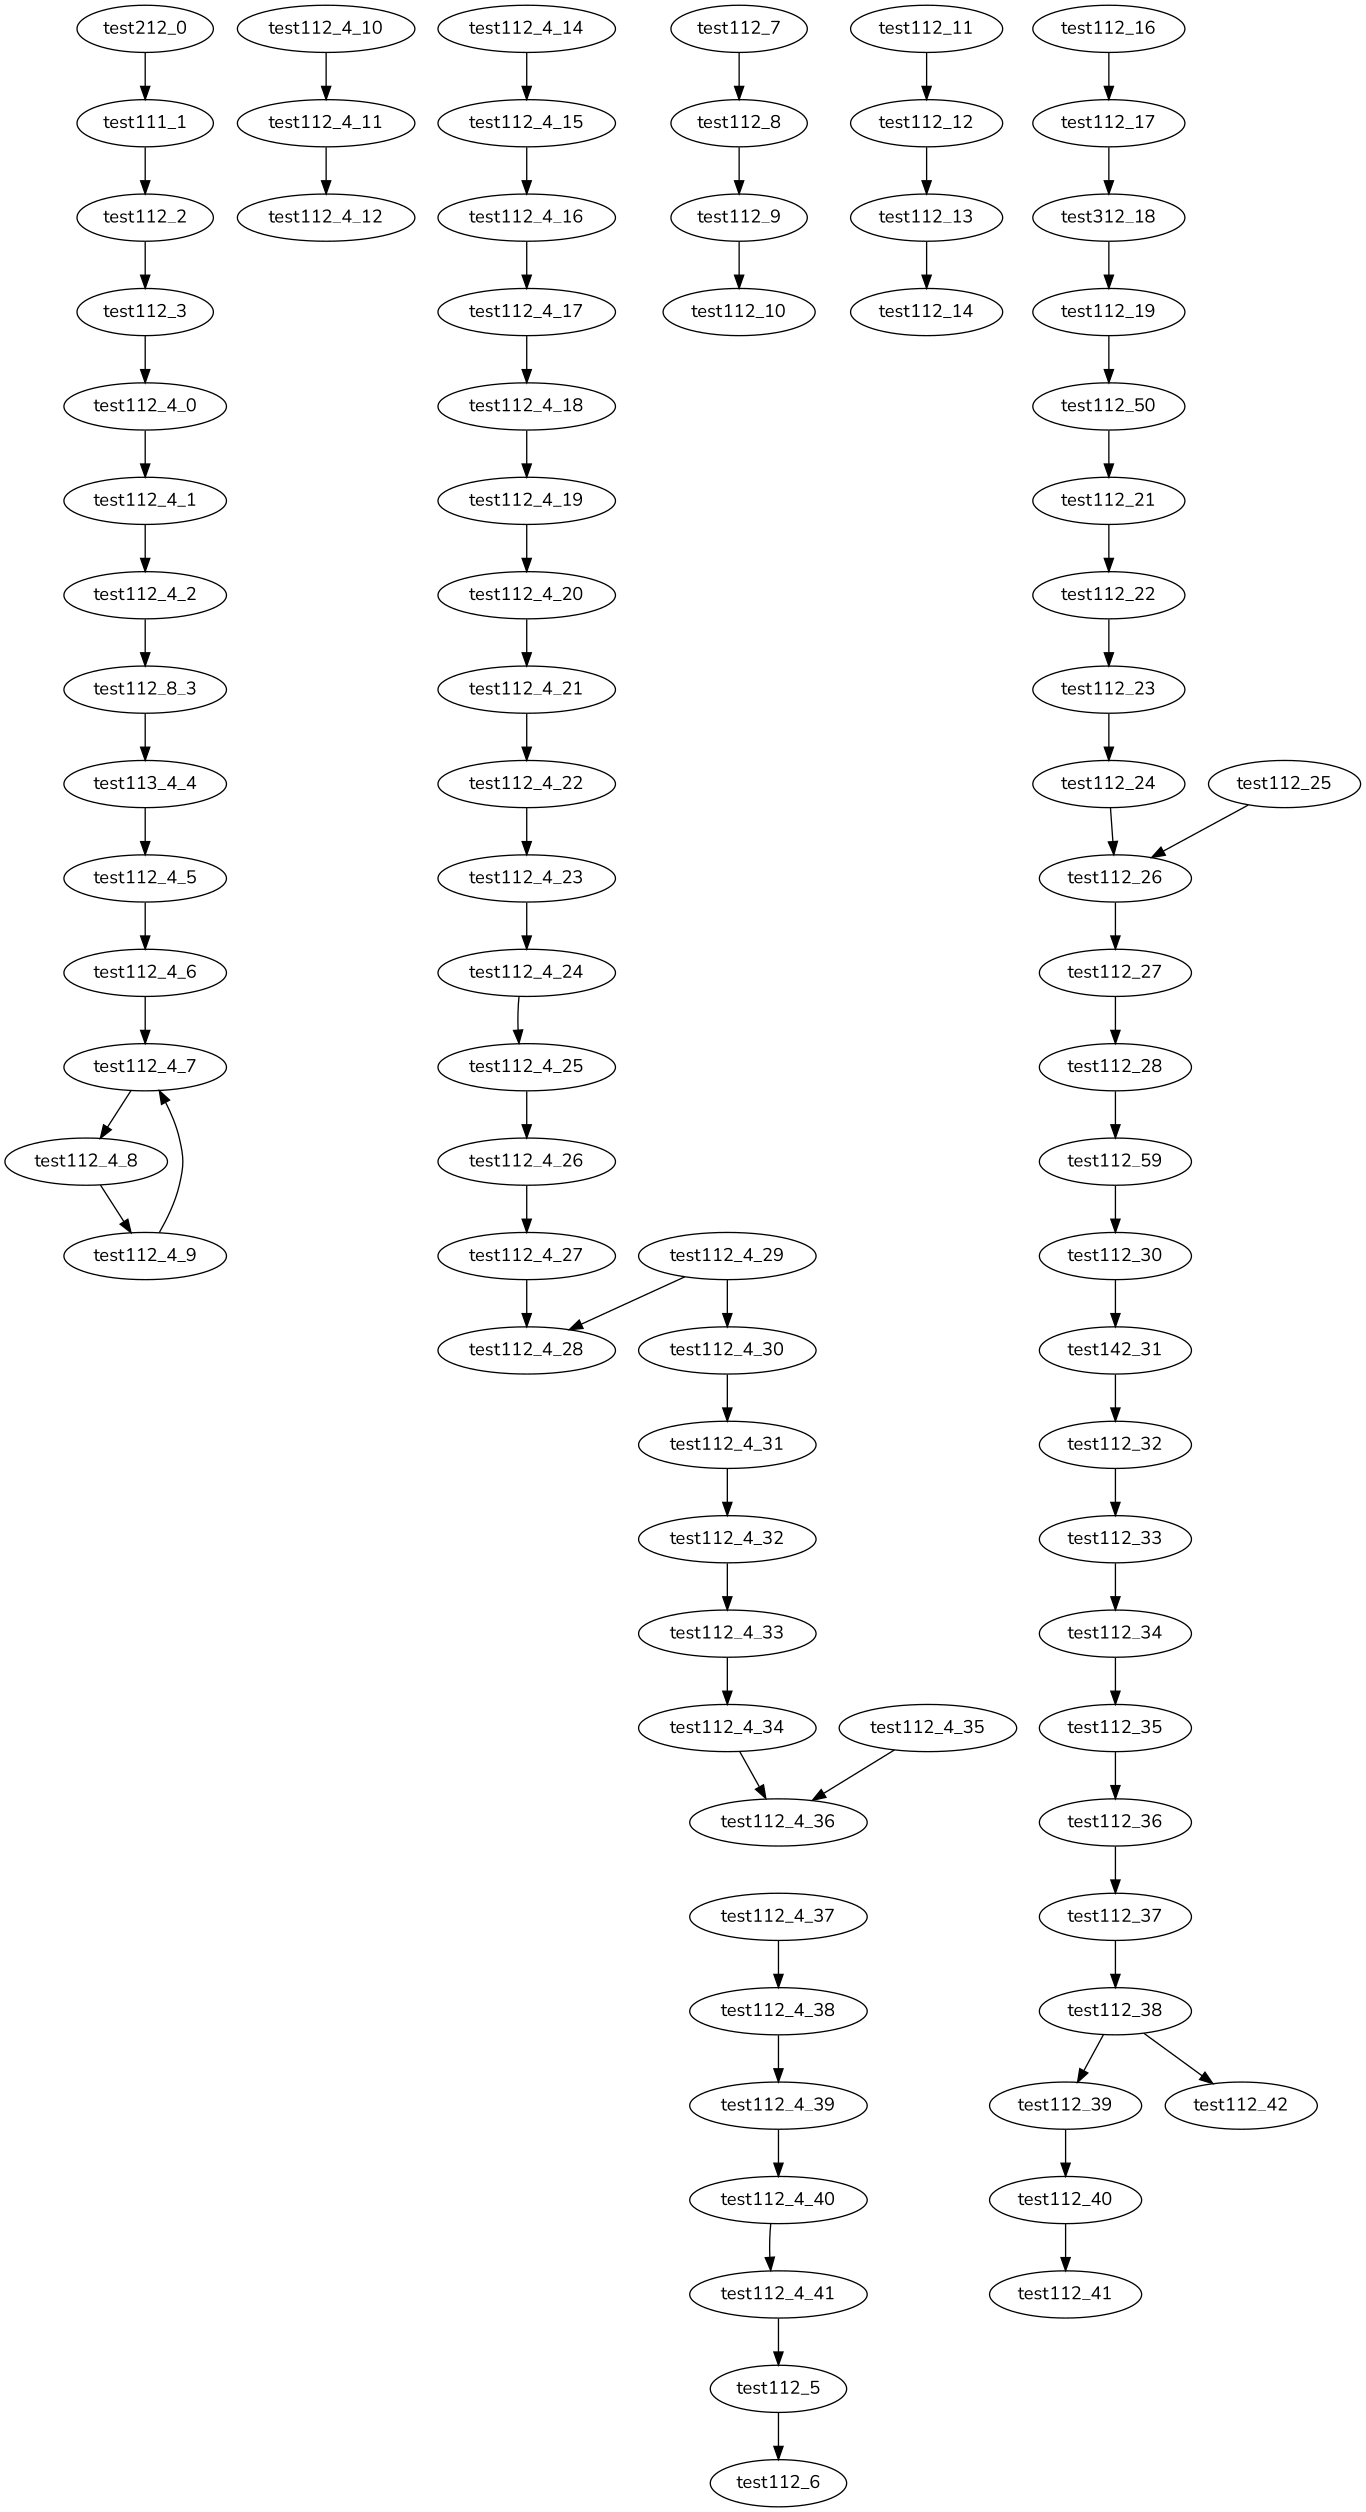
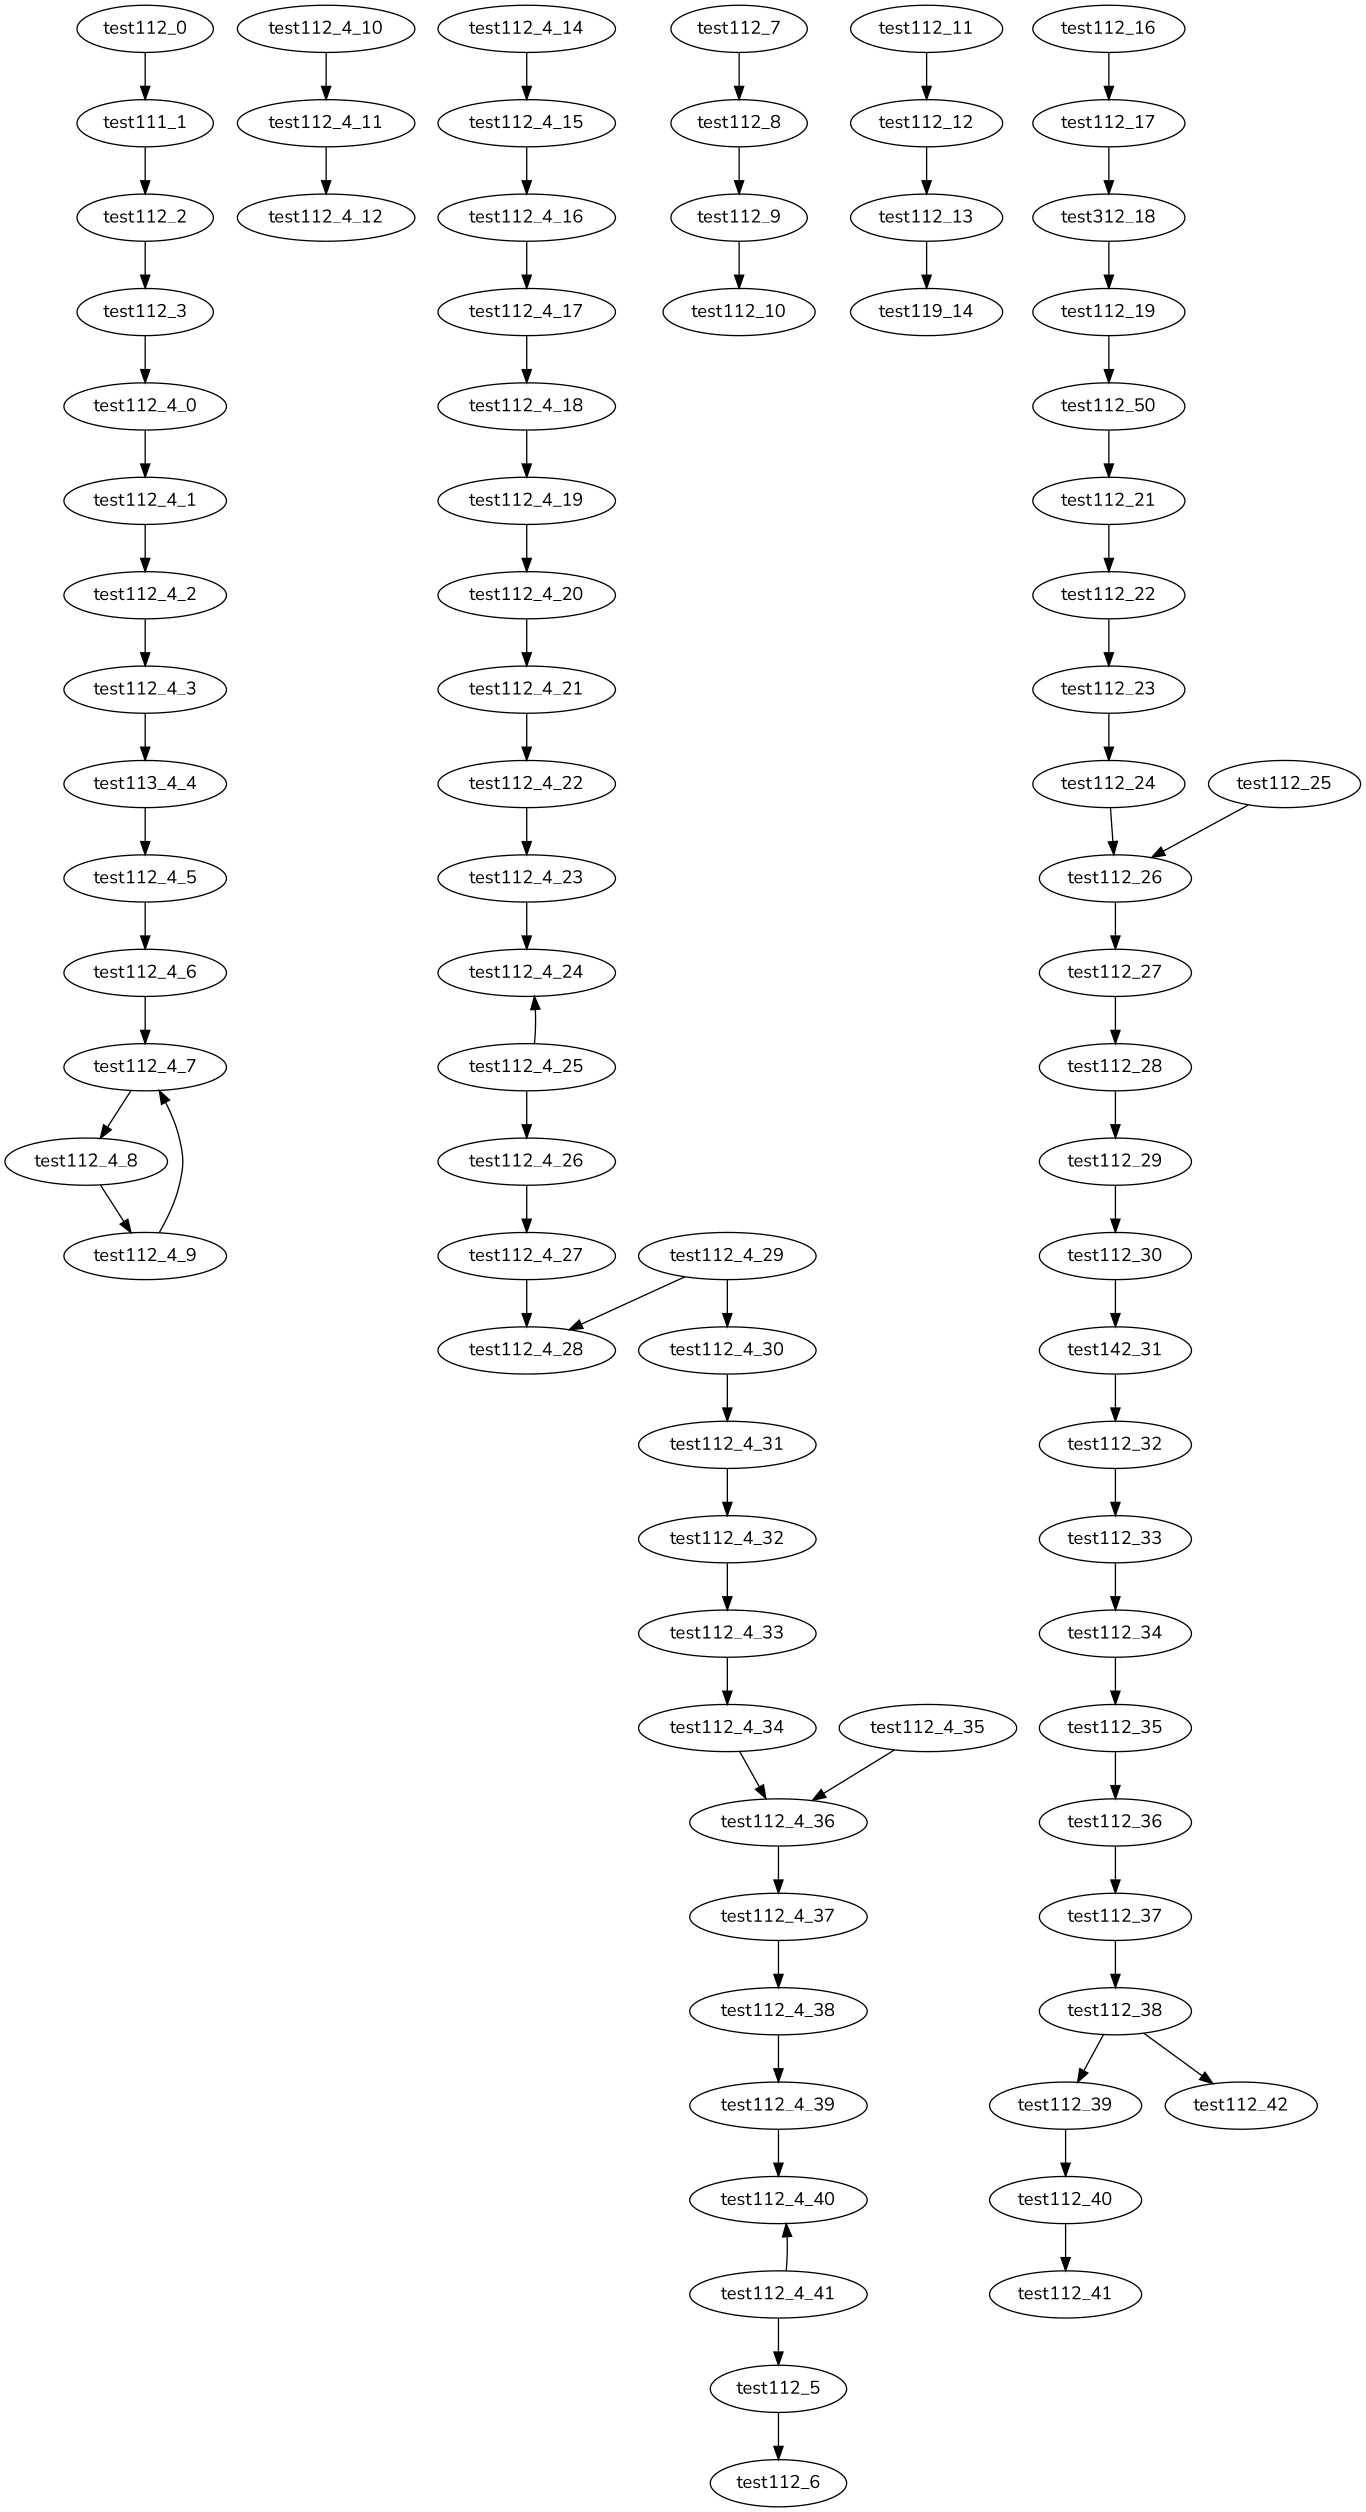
node "test212_0": label "test212_0" -> "test112_0"
node "test112_14": label "test112_14" -> "test119_14"
node "test112_8_3": label "test112_8_3" -> "test112_4_3"
edge "test112_4_24" -> "test112_4_25": reversed
node "test112_59": label "test112_59" -> "test112_29"
edge "test112_4_36" -> "test112_4_37": added
edge "test112_4_40" -> "test112_4_41": reversed
